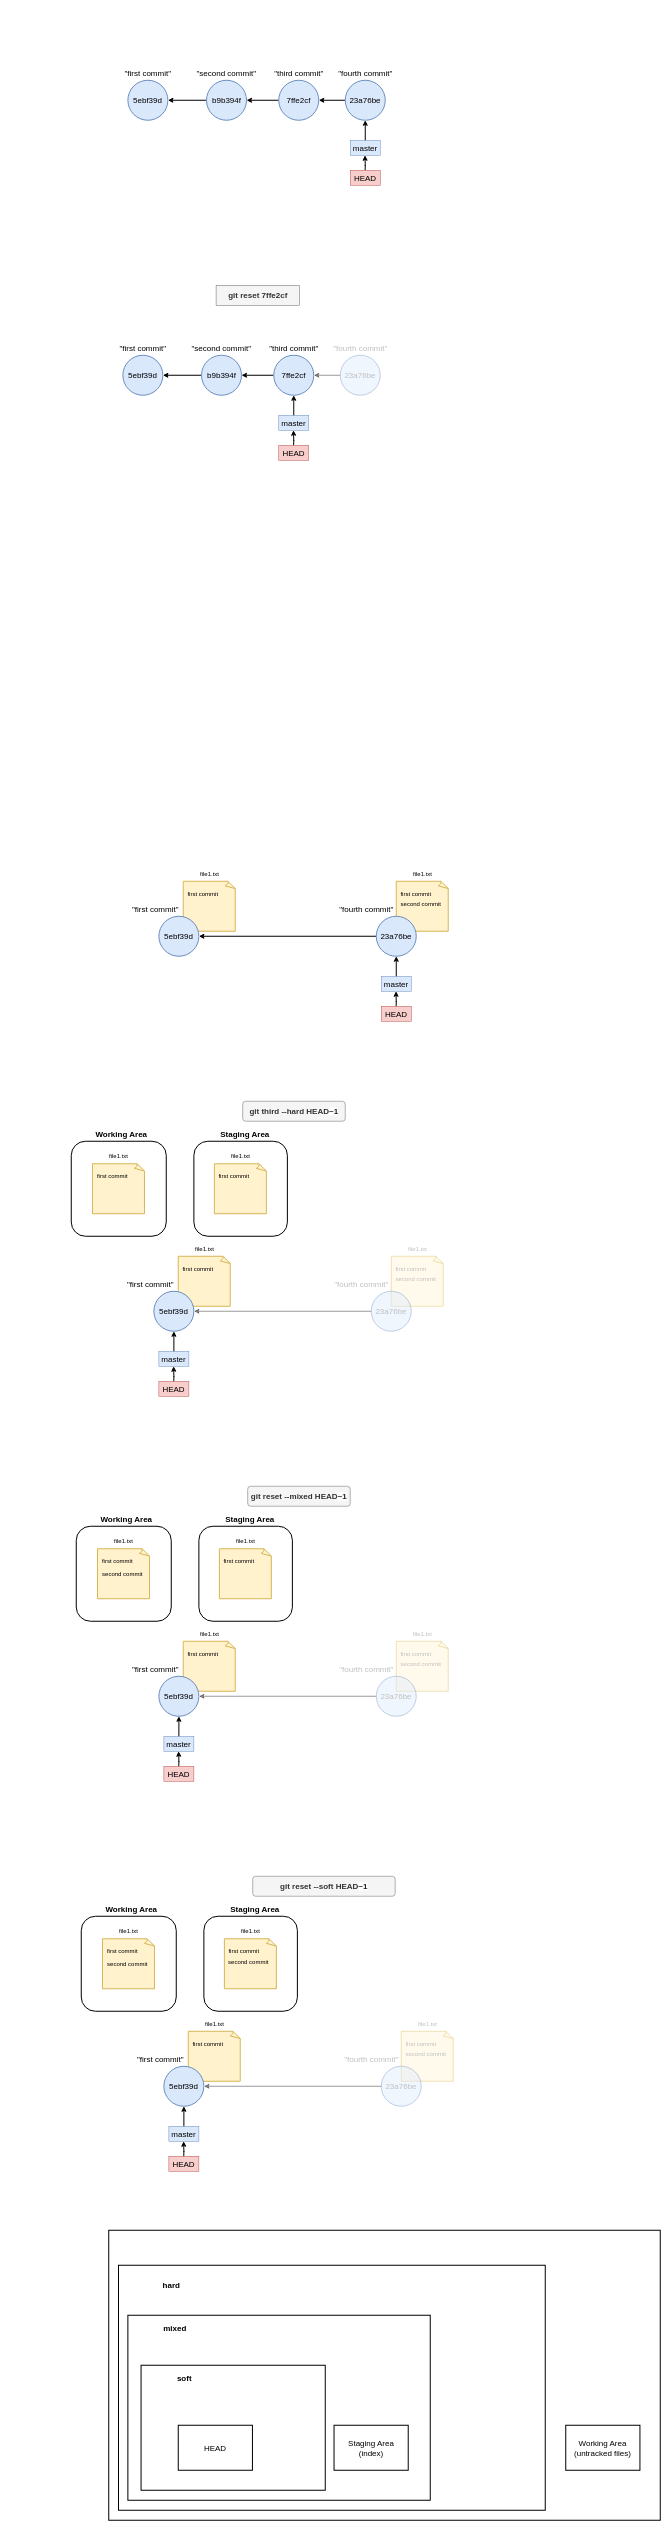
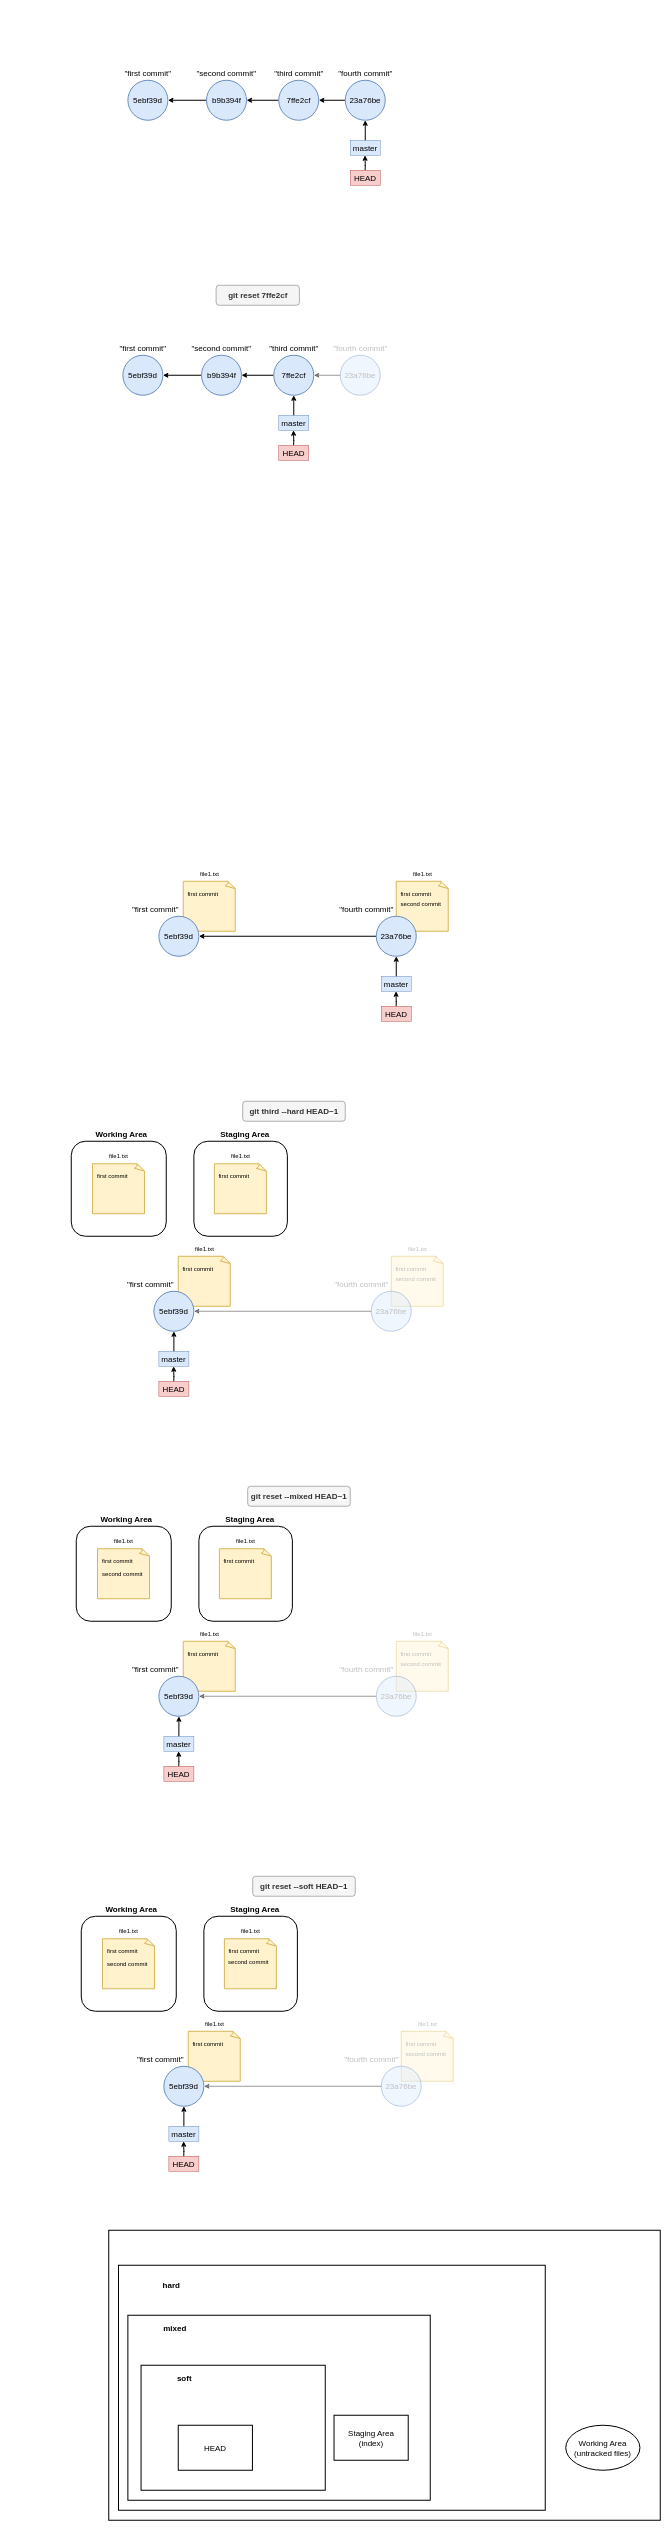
node "git reset 7ffe2cf": shape rectangle -> rounded rectangle
node "git reset --soft HEAD~1": size 143x20 -> 103x20
node "Staging Area (index)": moved (371, 2448) -> (371, 2438)
node "Working Area (untracked files)": shape rectangle -> ellipse
